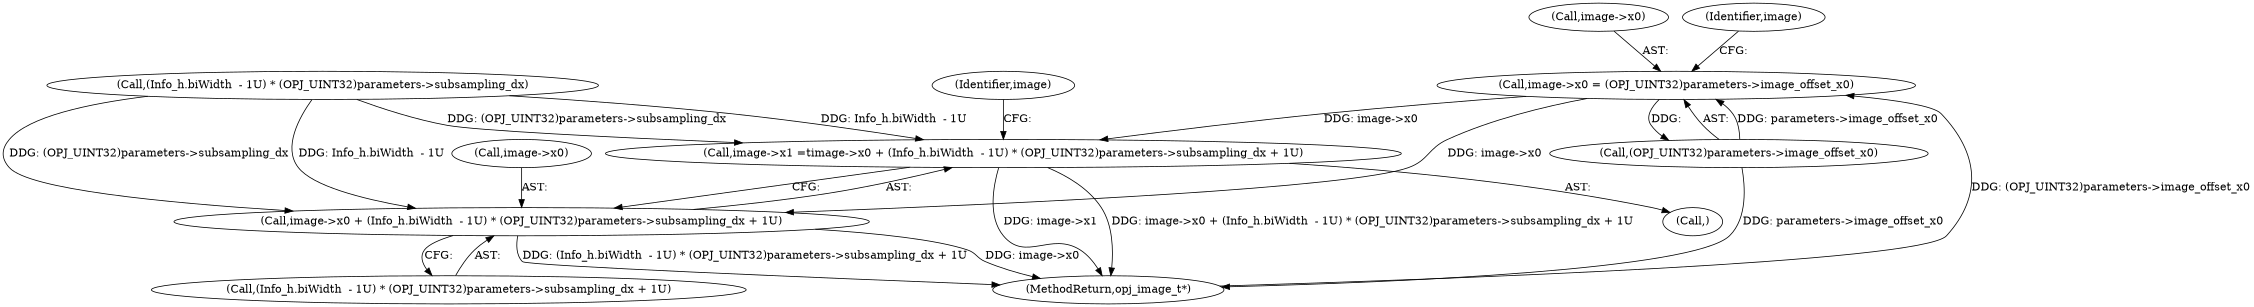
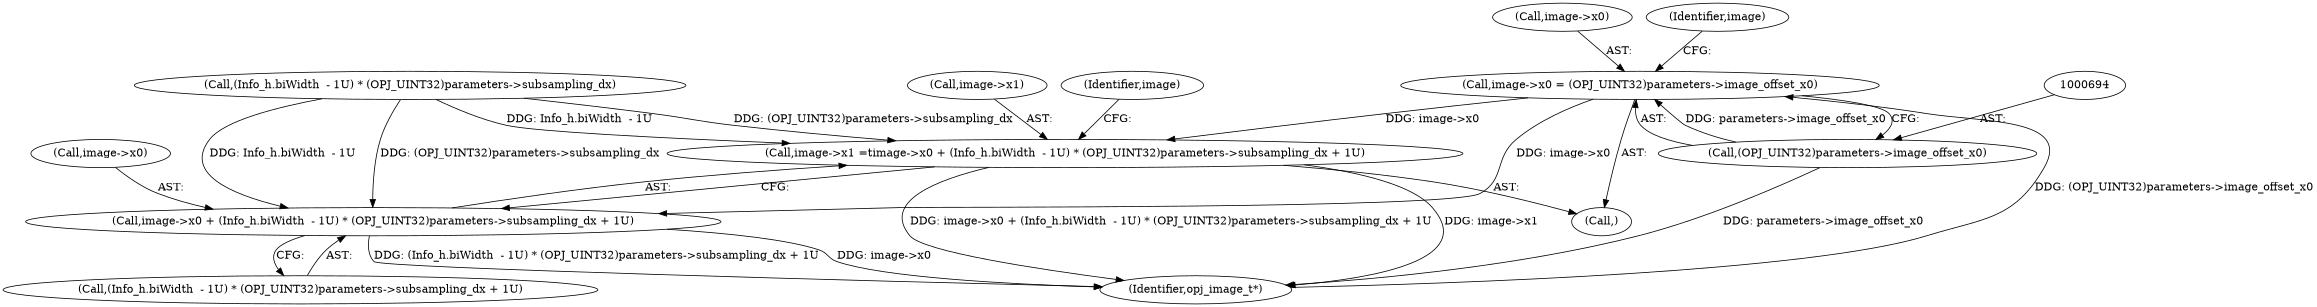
node "(Call,image->x1)": added
node "1000694": added
edge "(Call,image->x0 = (OPJ_UINT32)parameters->image_offset_x0)" -> "(Call,(OPJ_UINT32)parameters->image_offset_x0)": label "DDG: " -> "CFG: "
edge "(Call,image->x0 = (OPJ_UINT32)parameters->image_offset_x0)" -> "(Call,)": added, label "AST:"
node "(MethodReturn,opj_image_t*)": label "(MethodReturn,opj_image_t*)" -> "(Identifier,opj_image_t*)"
